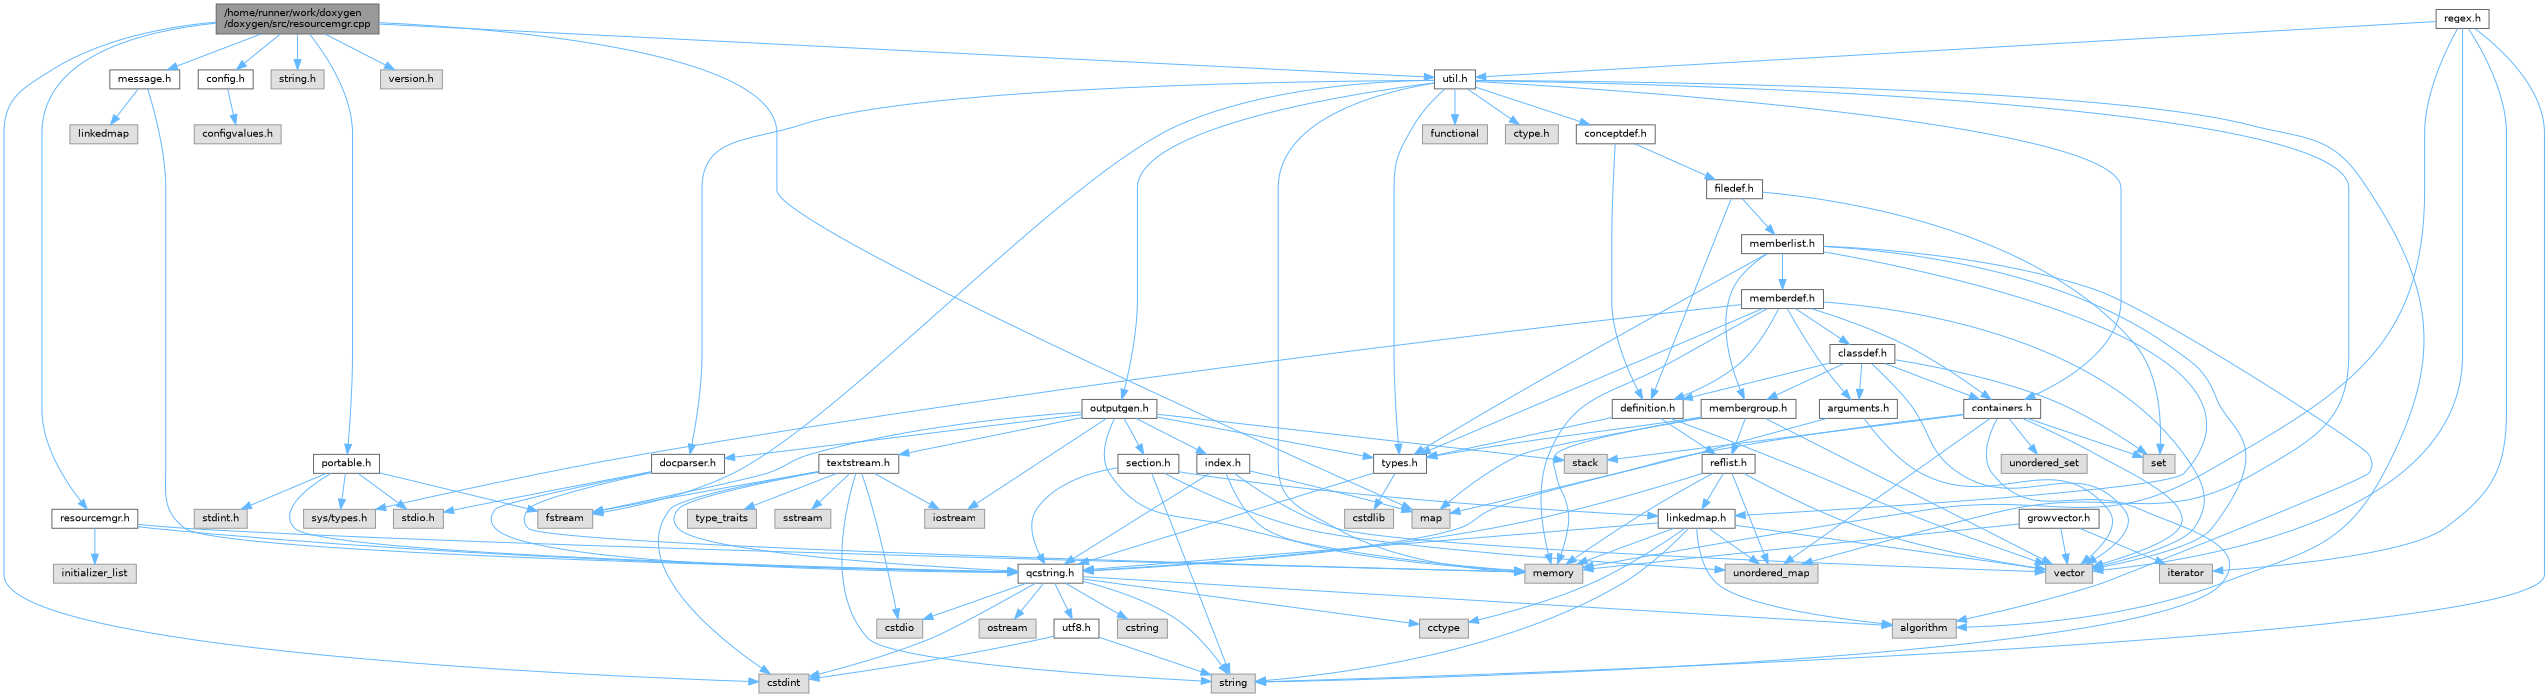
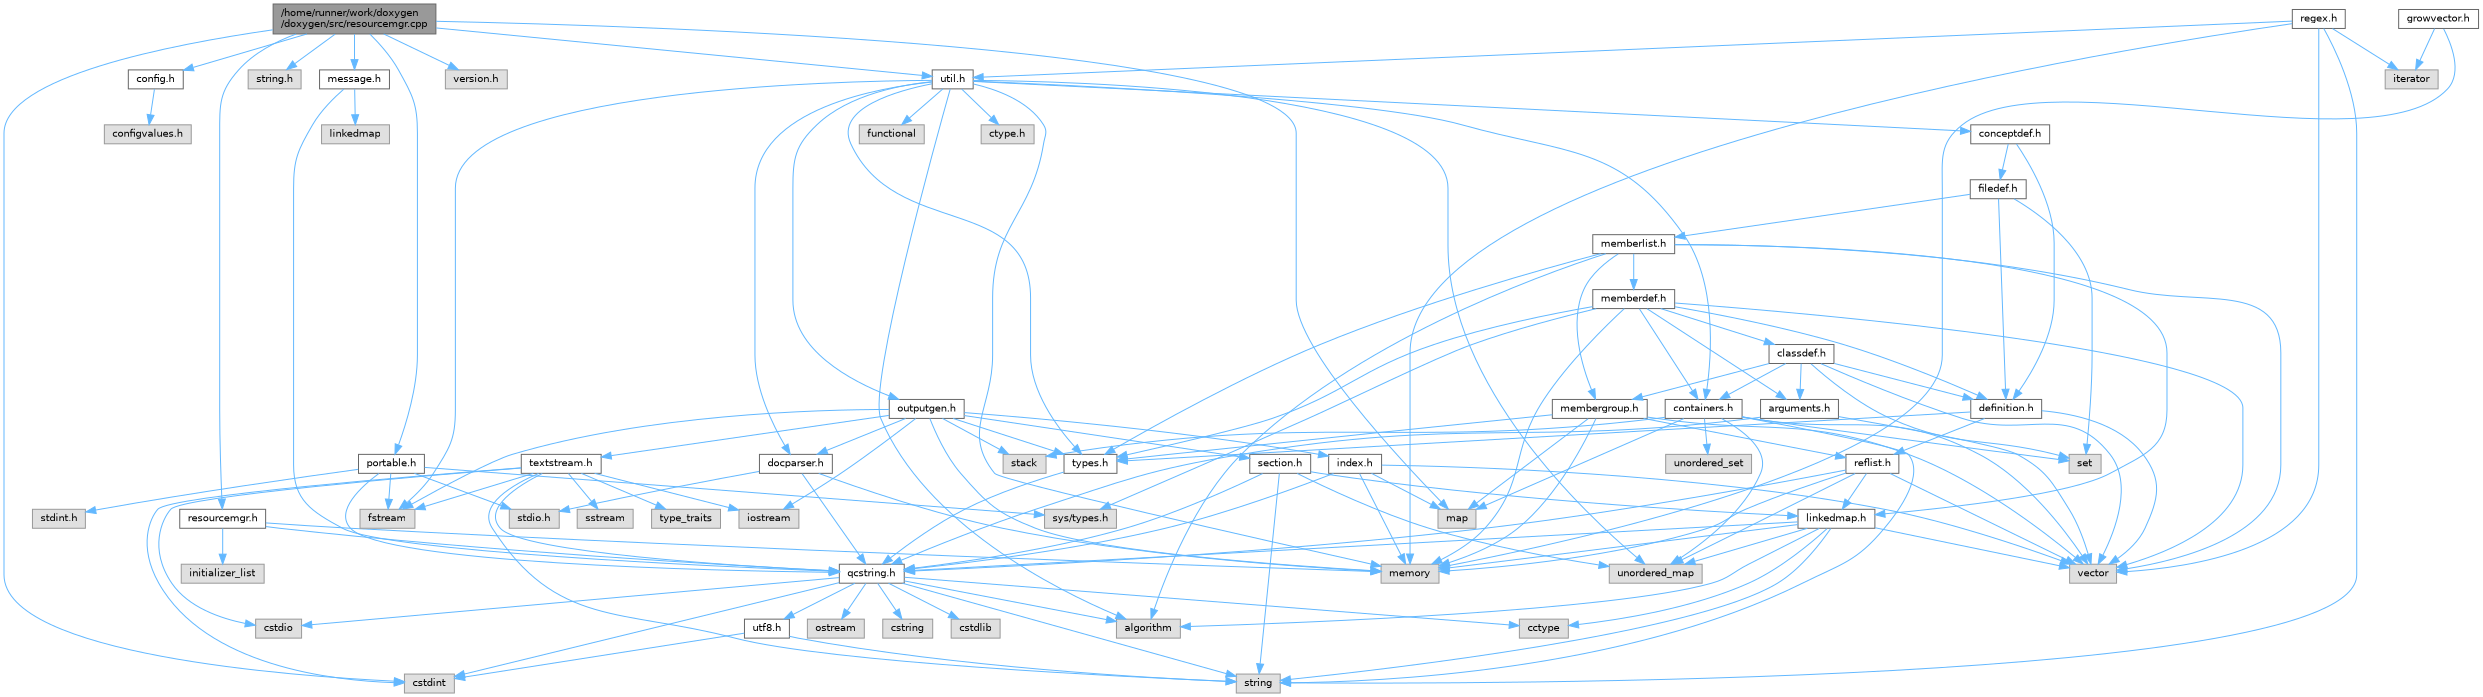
edge "types.h" -> "cstdlib": now "qcstring.h" -> "cstdlib"
edge "growvector.h" -> "vector": removed
